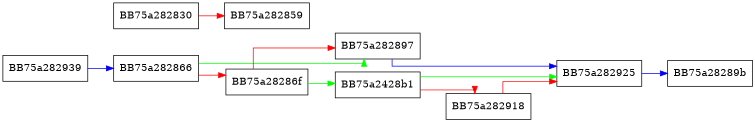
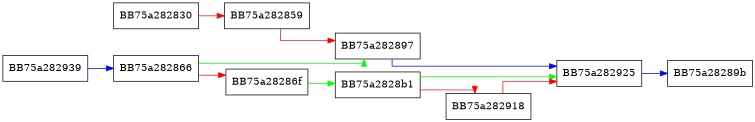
edge "BB75a28286f" -> "BB75a282897": now "BB75a282859" -> "BB75a282897"
node "BB75a2428b1": label "BB75a2428b1" -> "BB75a2828b1"
